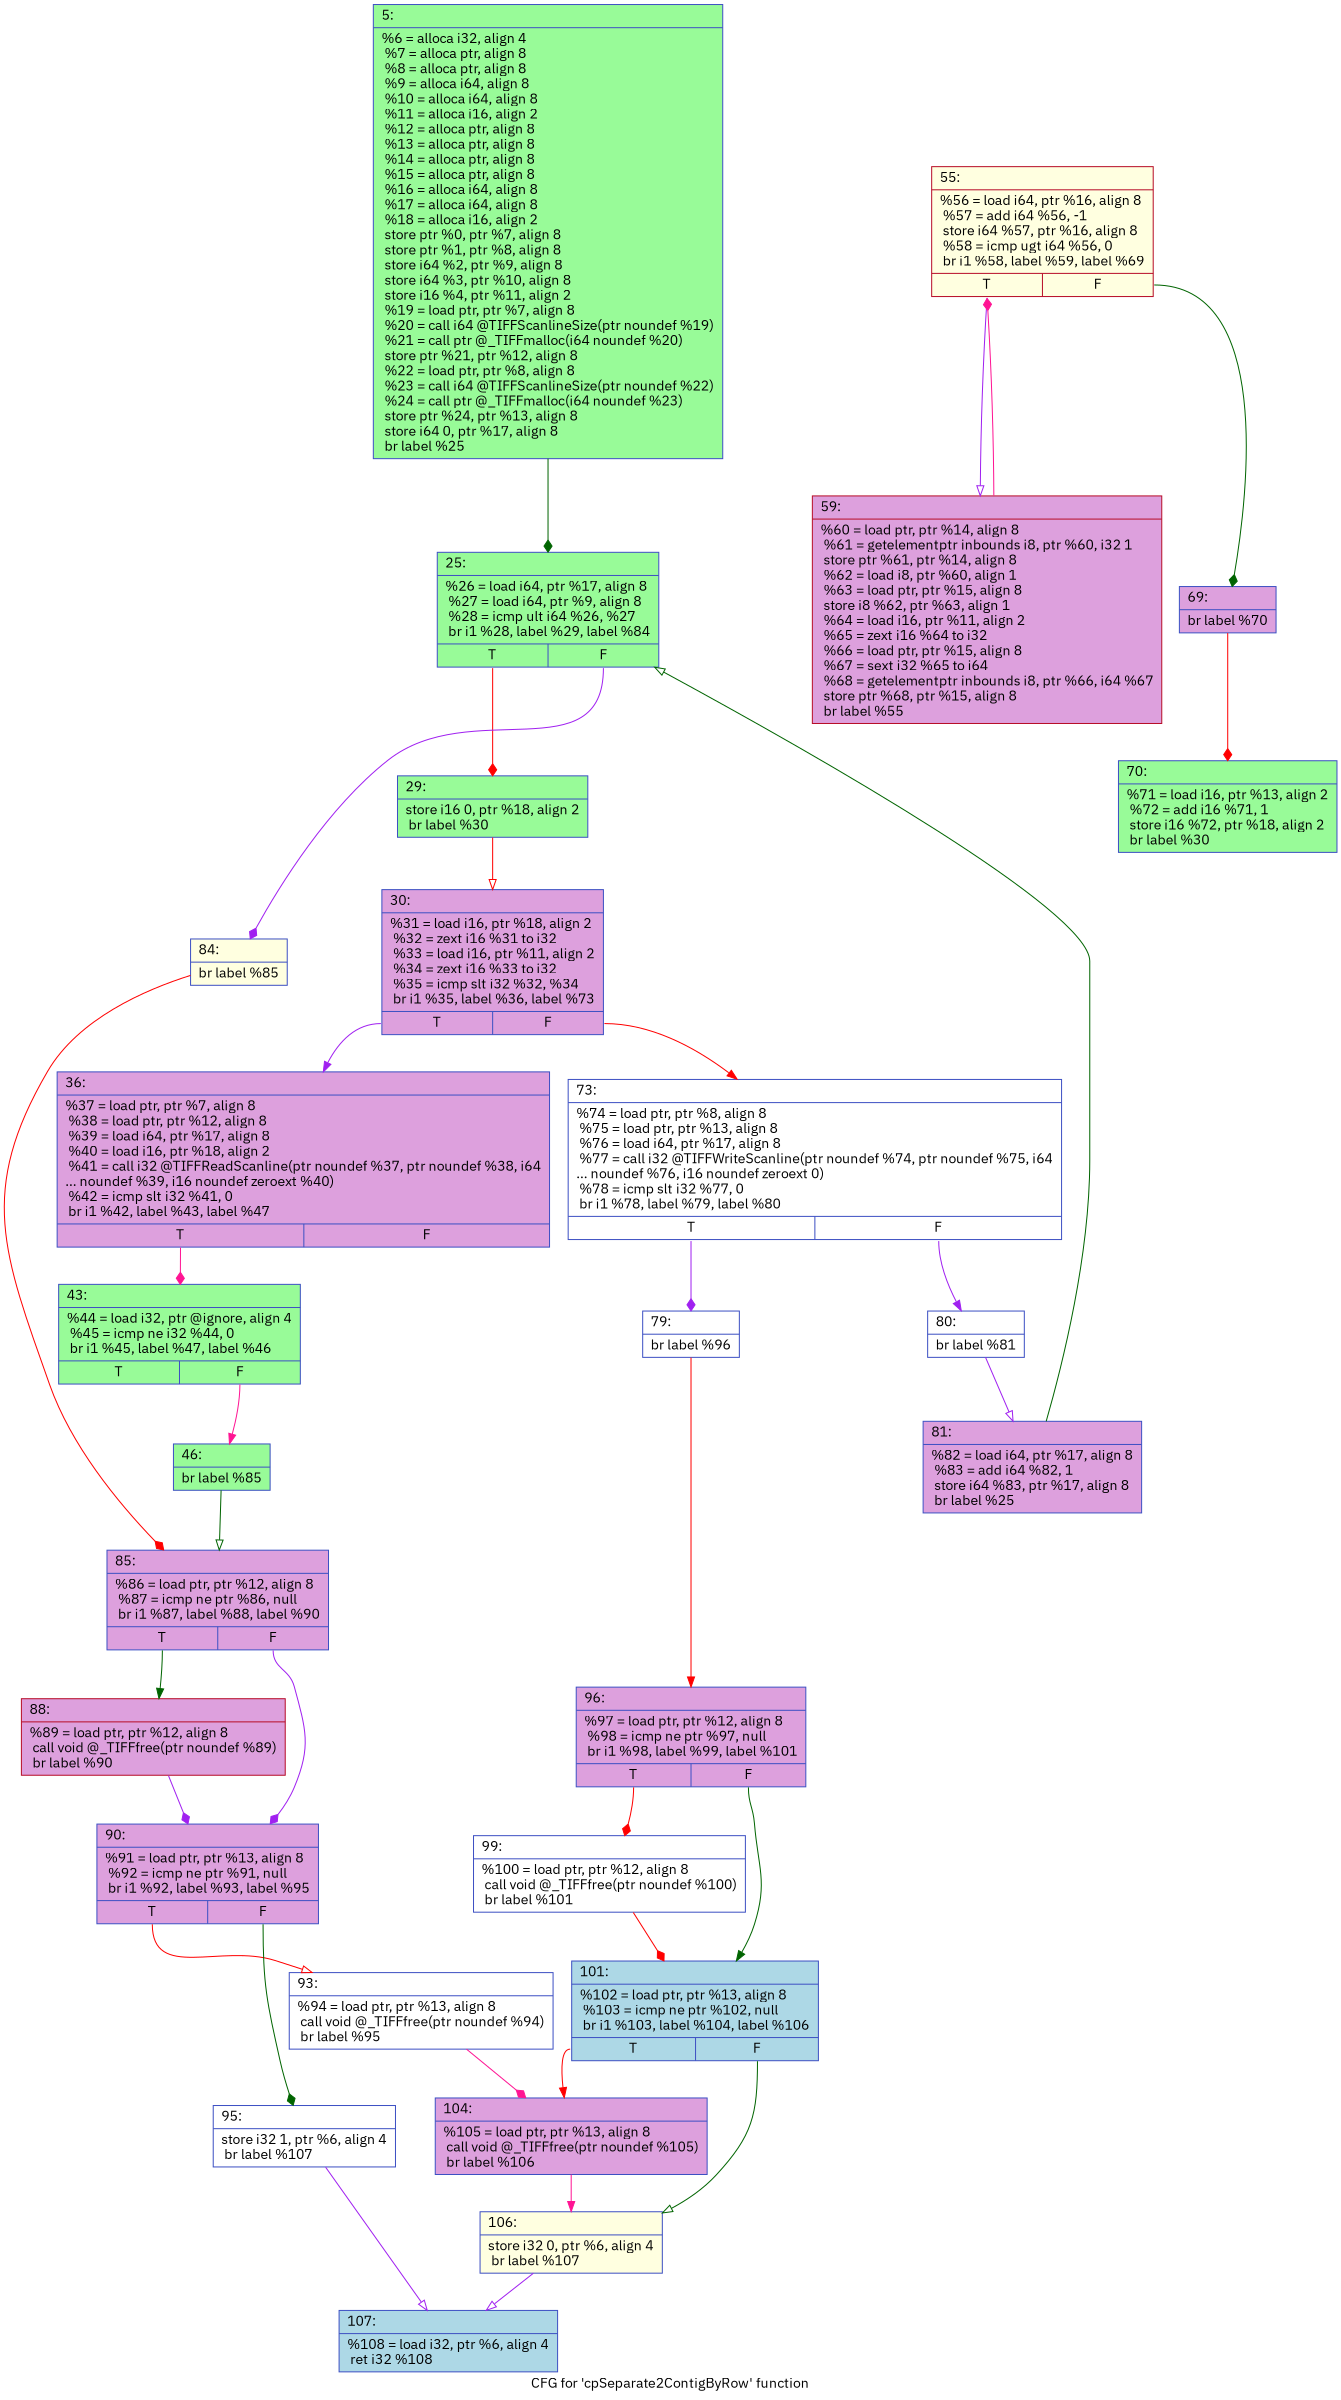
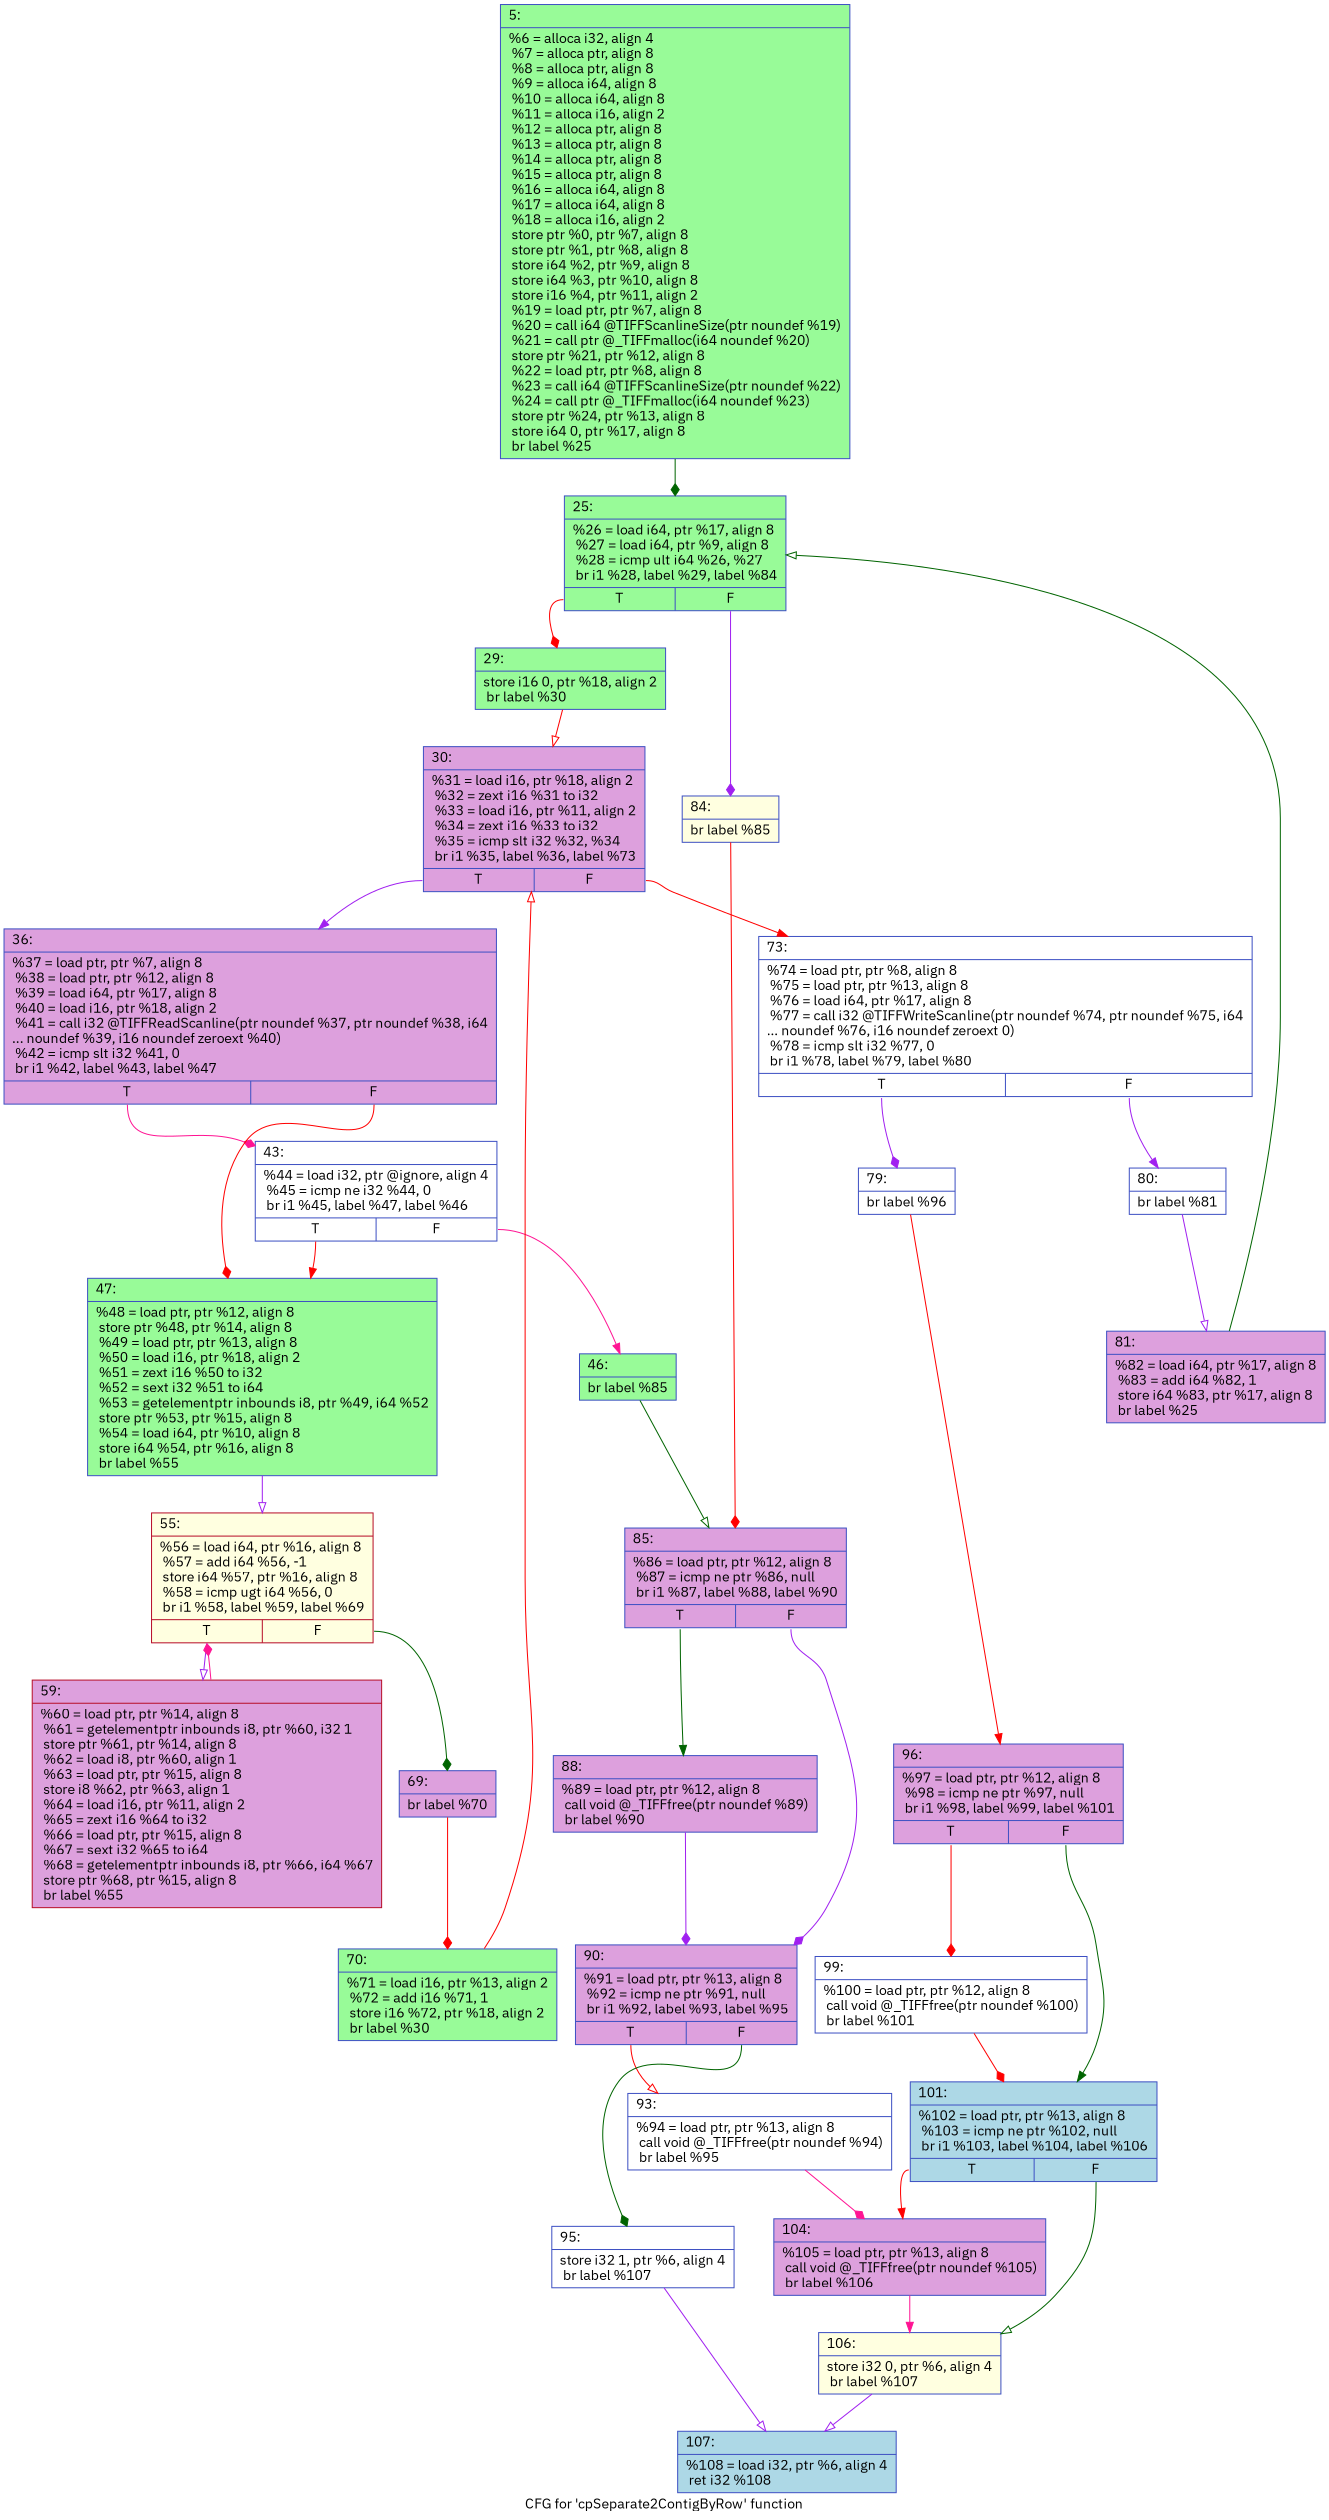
node "43:": fillcolor palegreen -> white
node "47:": added
edge "70:" -> "30:": added
node "88:": color #b70d28ff -> #3d50c3ff
